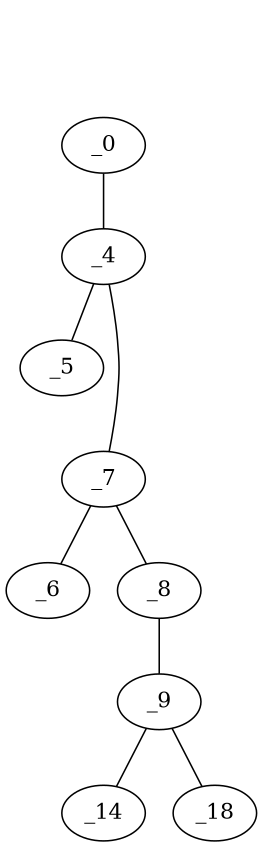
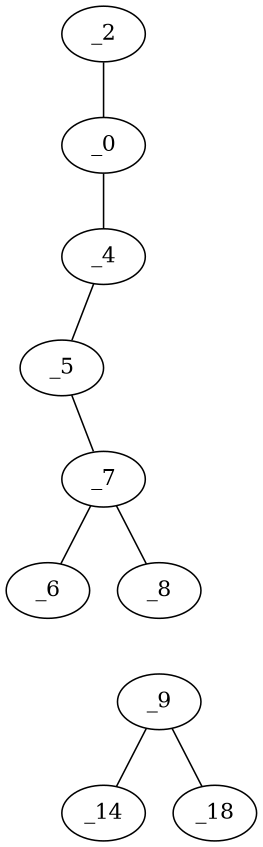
node "_2": added
edge "_4" -- "_7": now "_5" -- "_7"
edge "_8" -- "_9": removed
